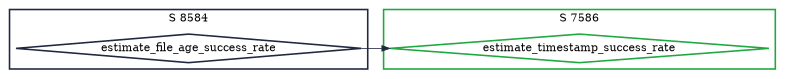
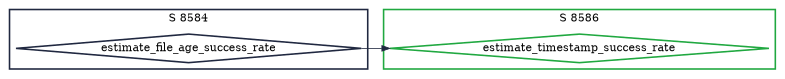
cluster "S 7586": label "S 7586" -> "S 8586"
